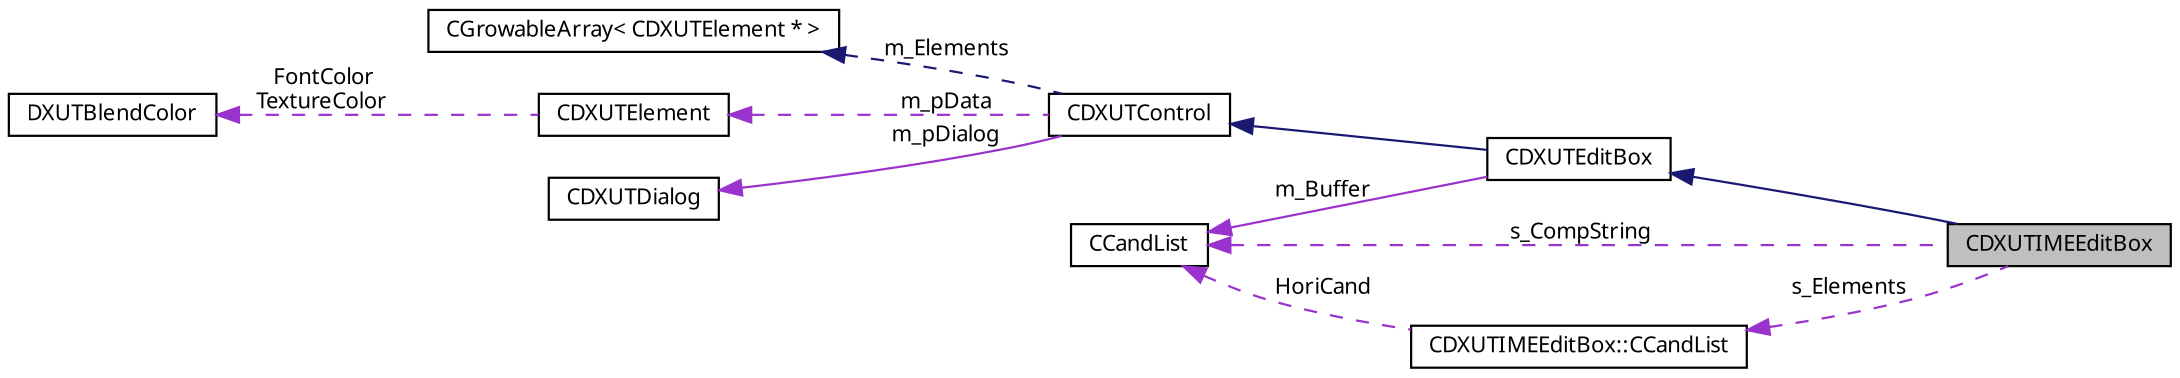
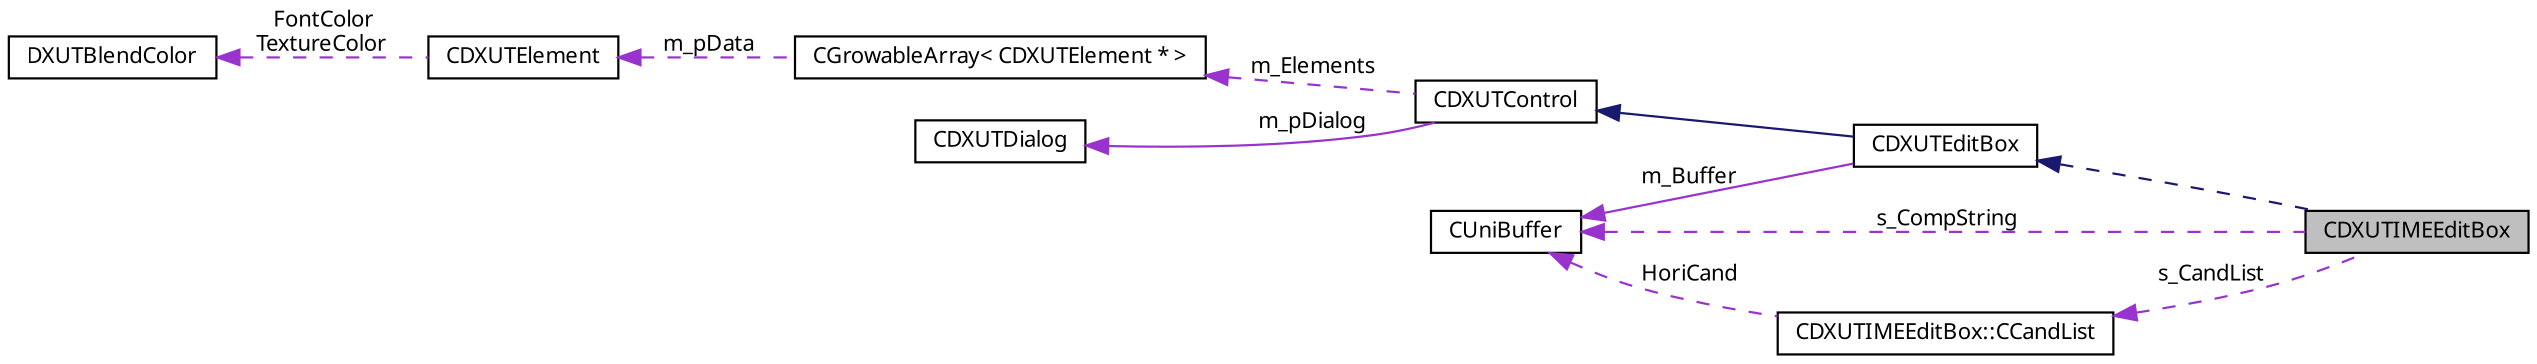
edge "CDXUTControl" -> "CGrowableArray< CDXUTElement * >": color midnightblue -> darkorchid3
edge "CDXUTControl" -> "CDXUTElement": now "CGrowableArray< CDXUTElement * >" -> "CDXUTElement"
edge "CDXUTIMEEditBox" -> "CDXUTEditBox": style solid -> dashed
node "CCandList": label "CCandList" -> "CUniBuffer"
edge "CDXUTIMEEditBox" -> "CDXUTIMEEditBox::CCandList": label " s_Elements" -> " s_CandList"
